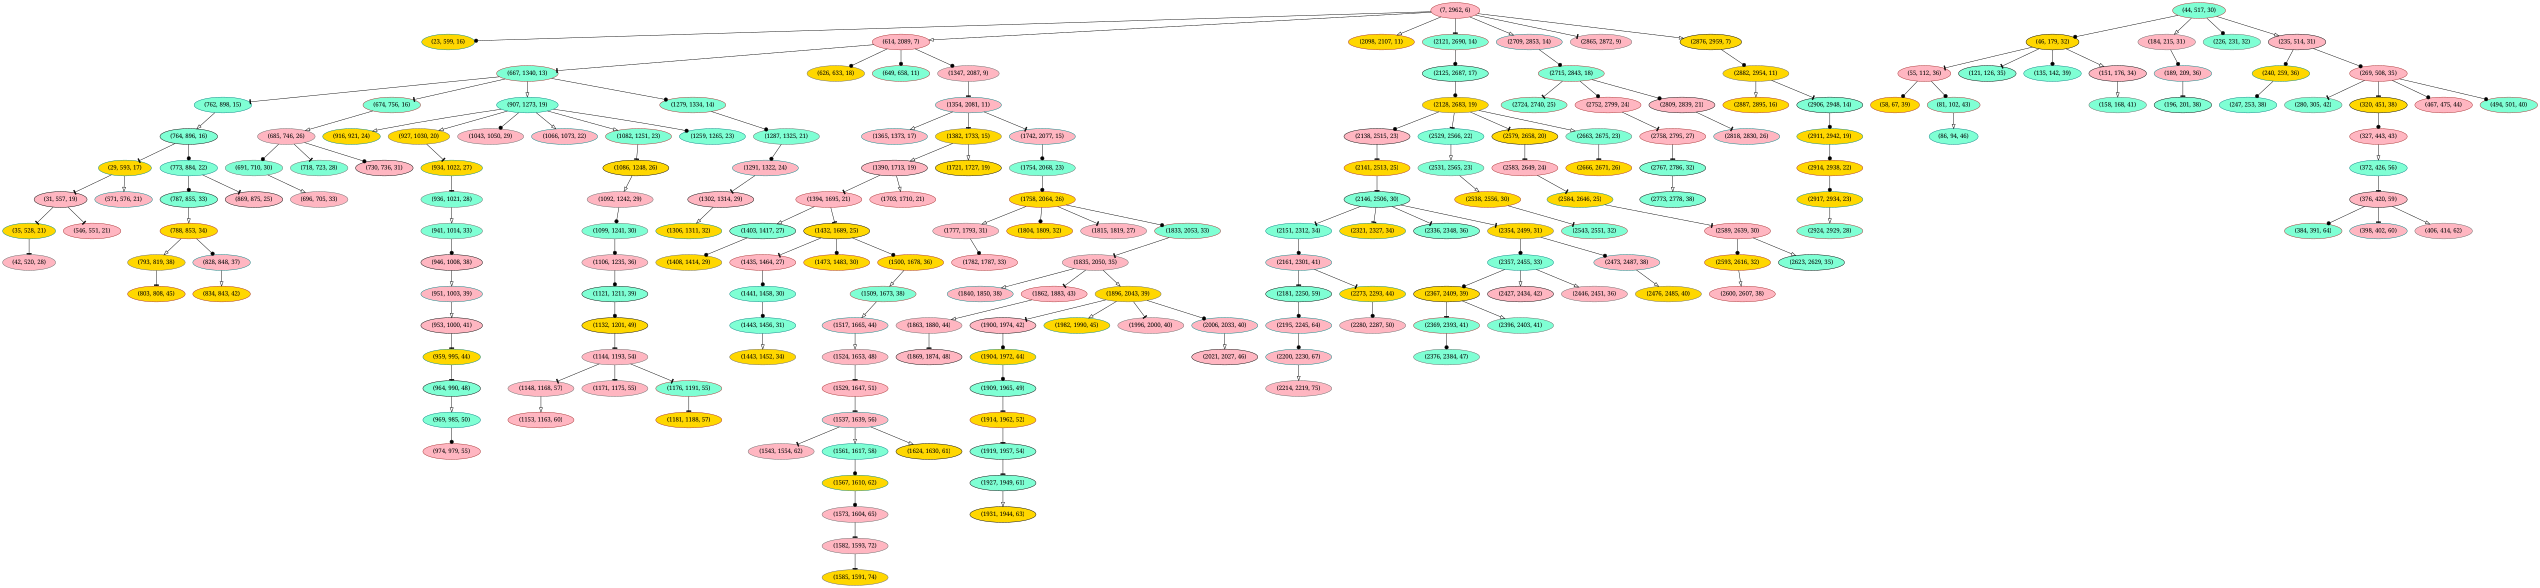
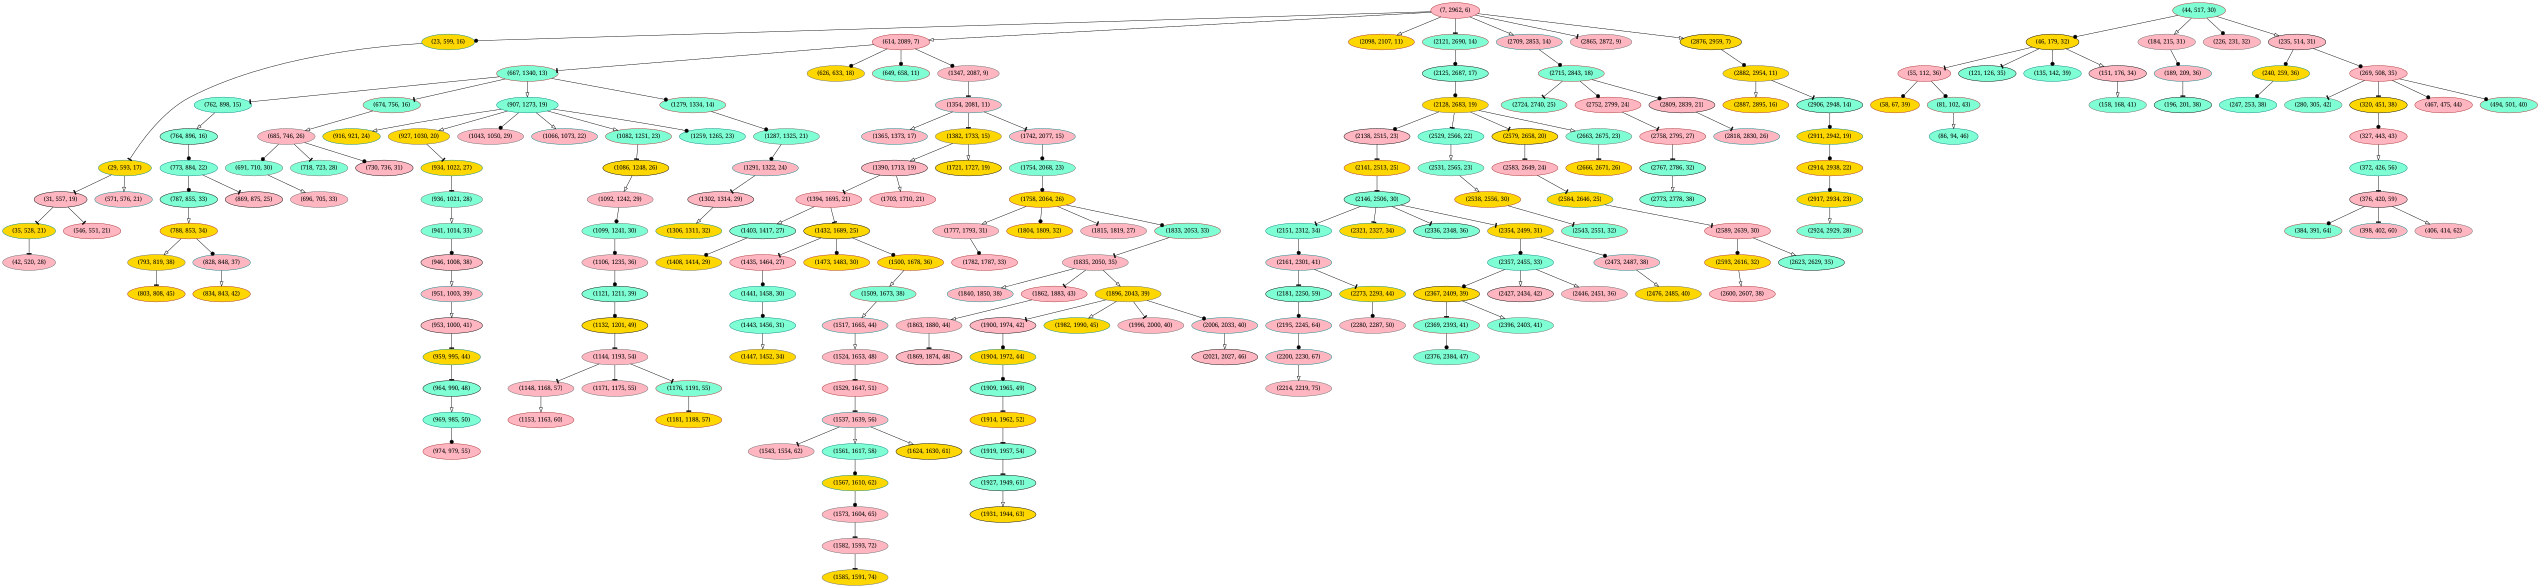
node "(226, 231, 32)": fillcolor aquamarine -> lightpink
edge "(764, 896, 16)" -> "(29, 593, 17)": now "(23, 599, 16)" -> "(29, 593, 17)"
node "(1443, 1452, 34)": label "(1443, 1452, 34)" -> "(1447, 1452, 34)"
